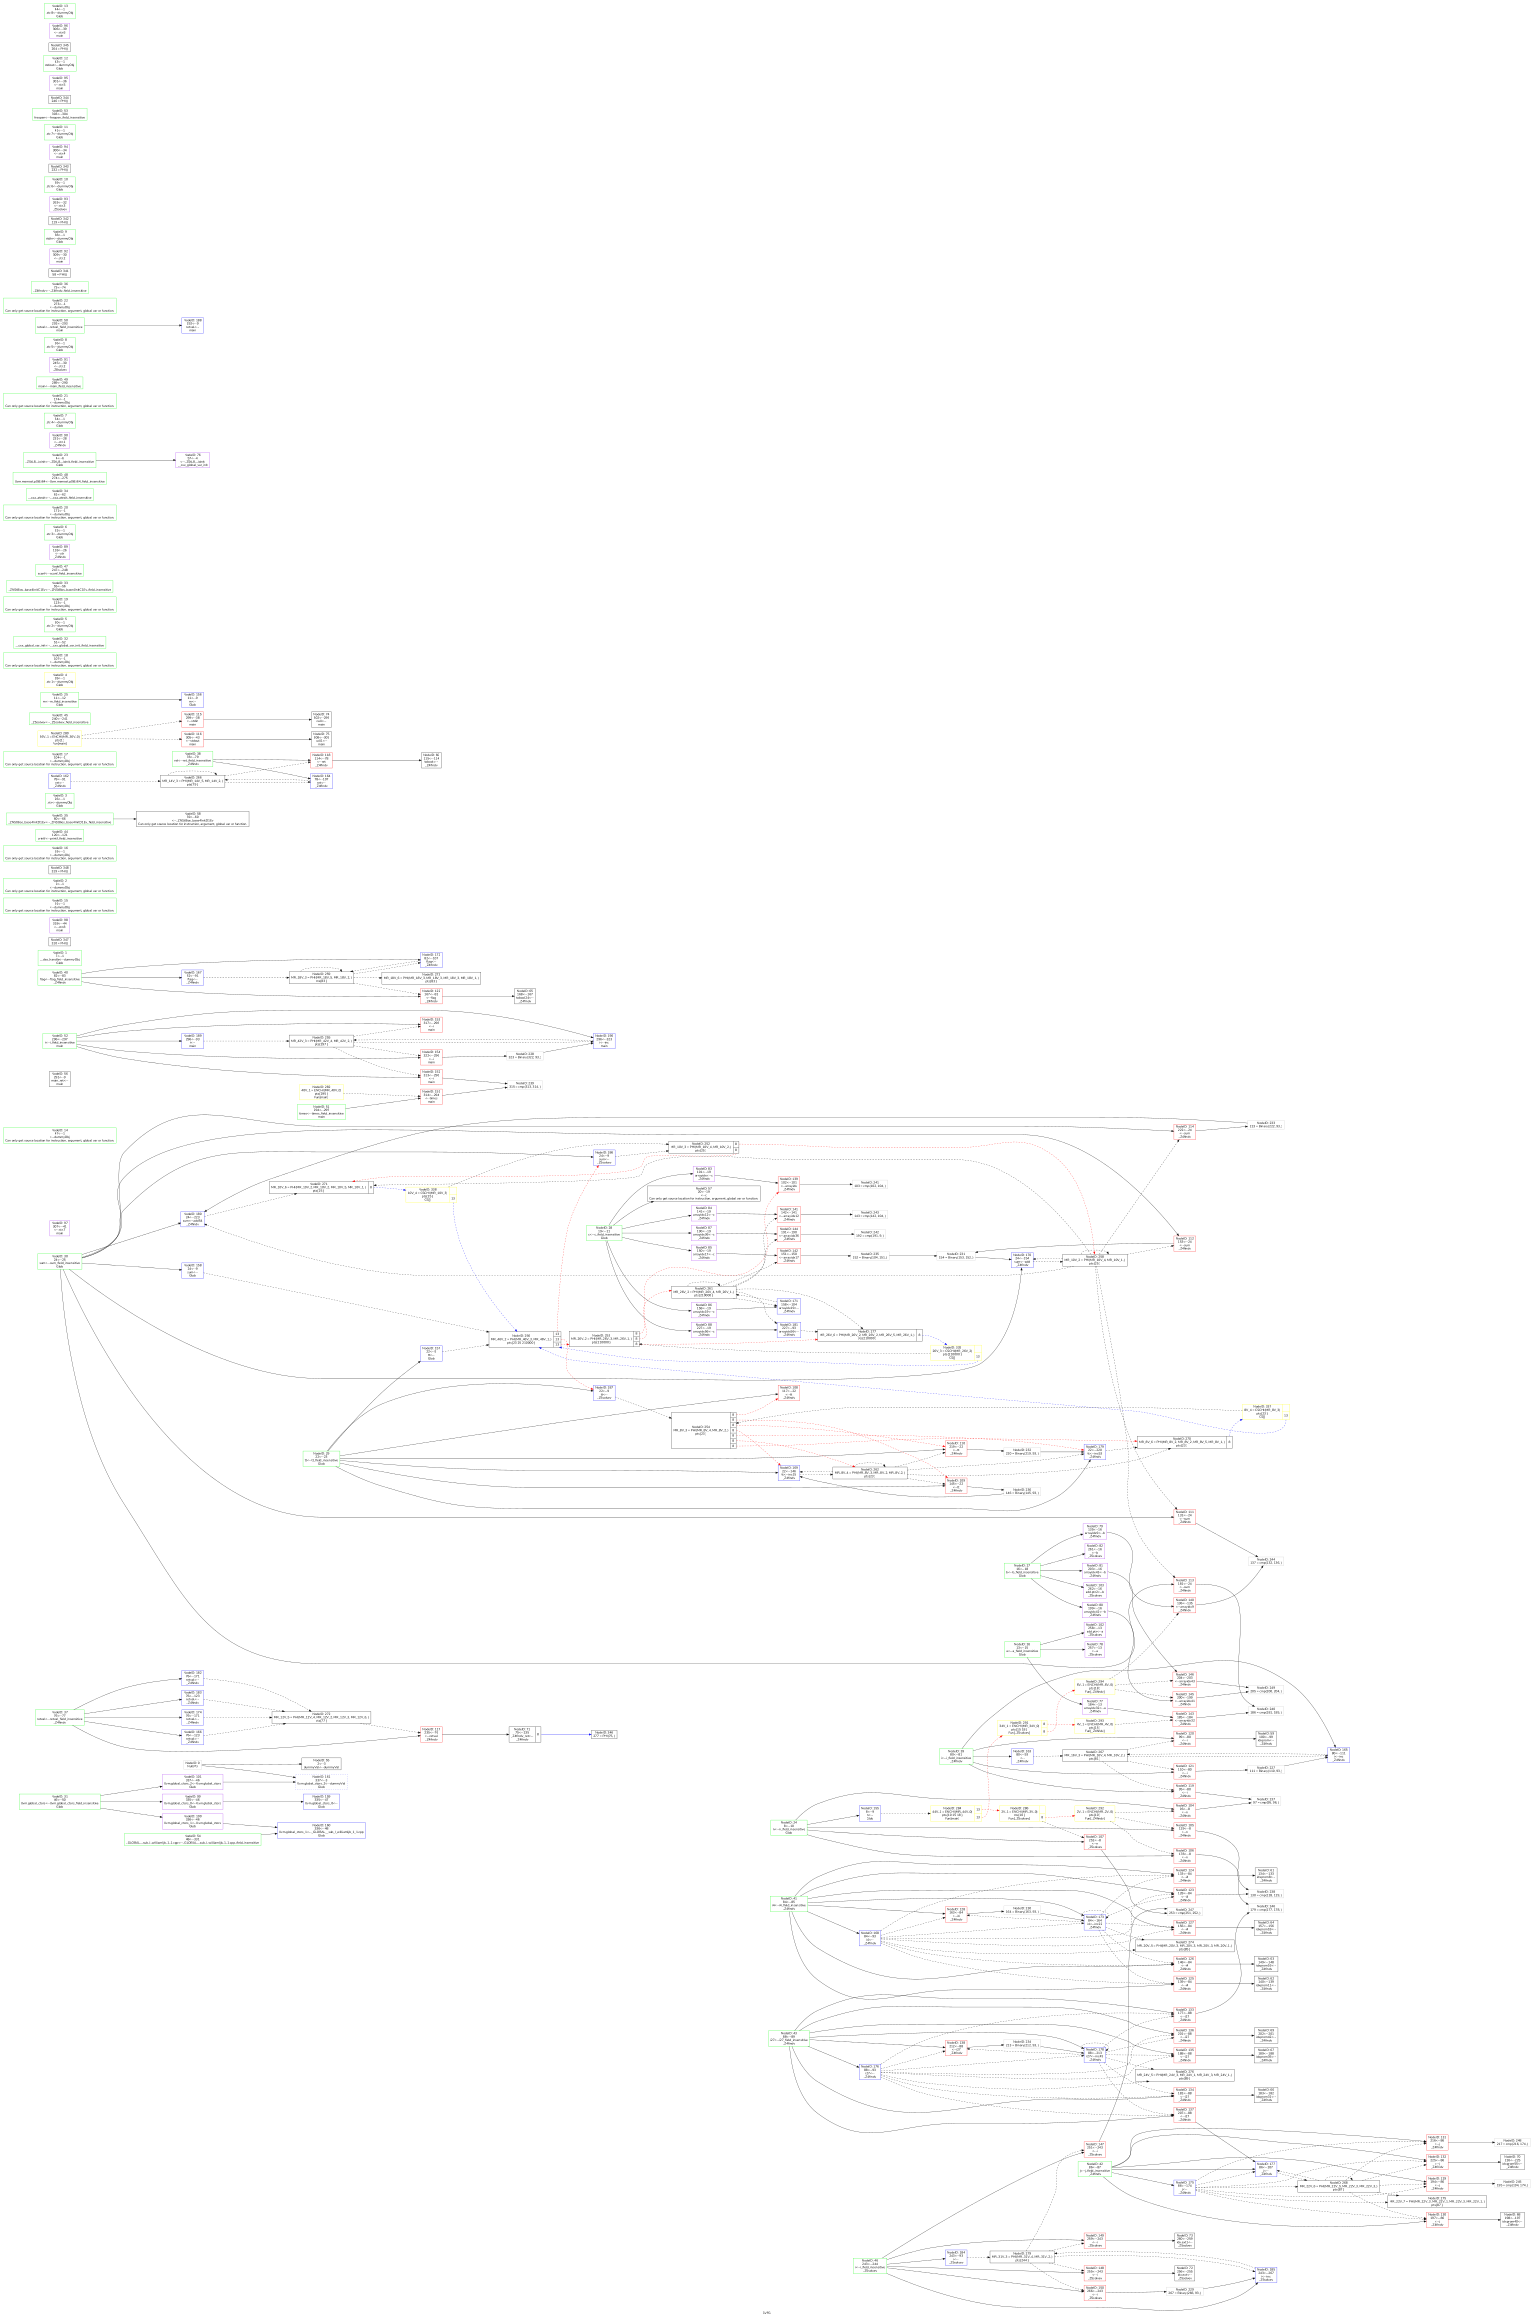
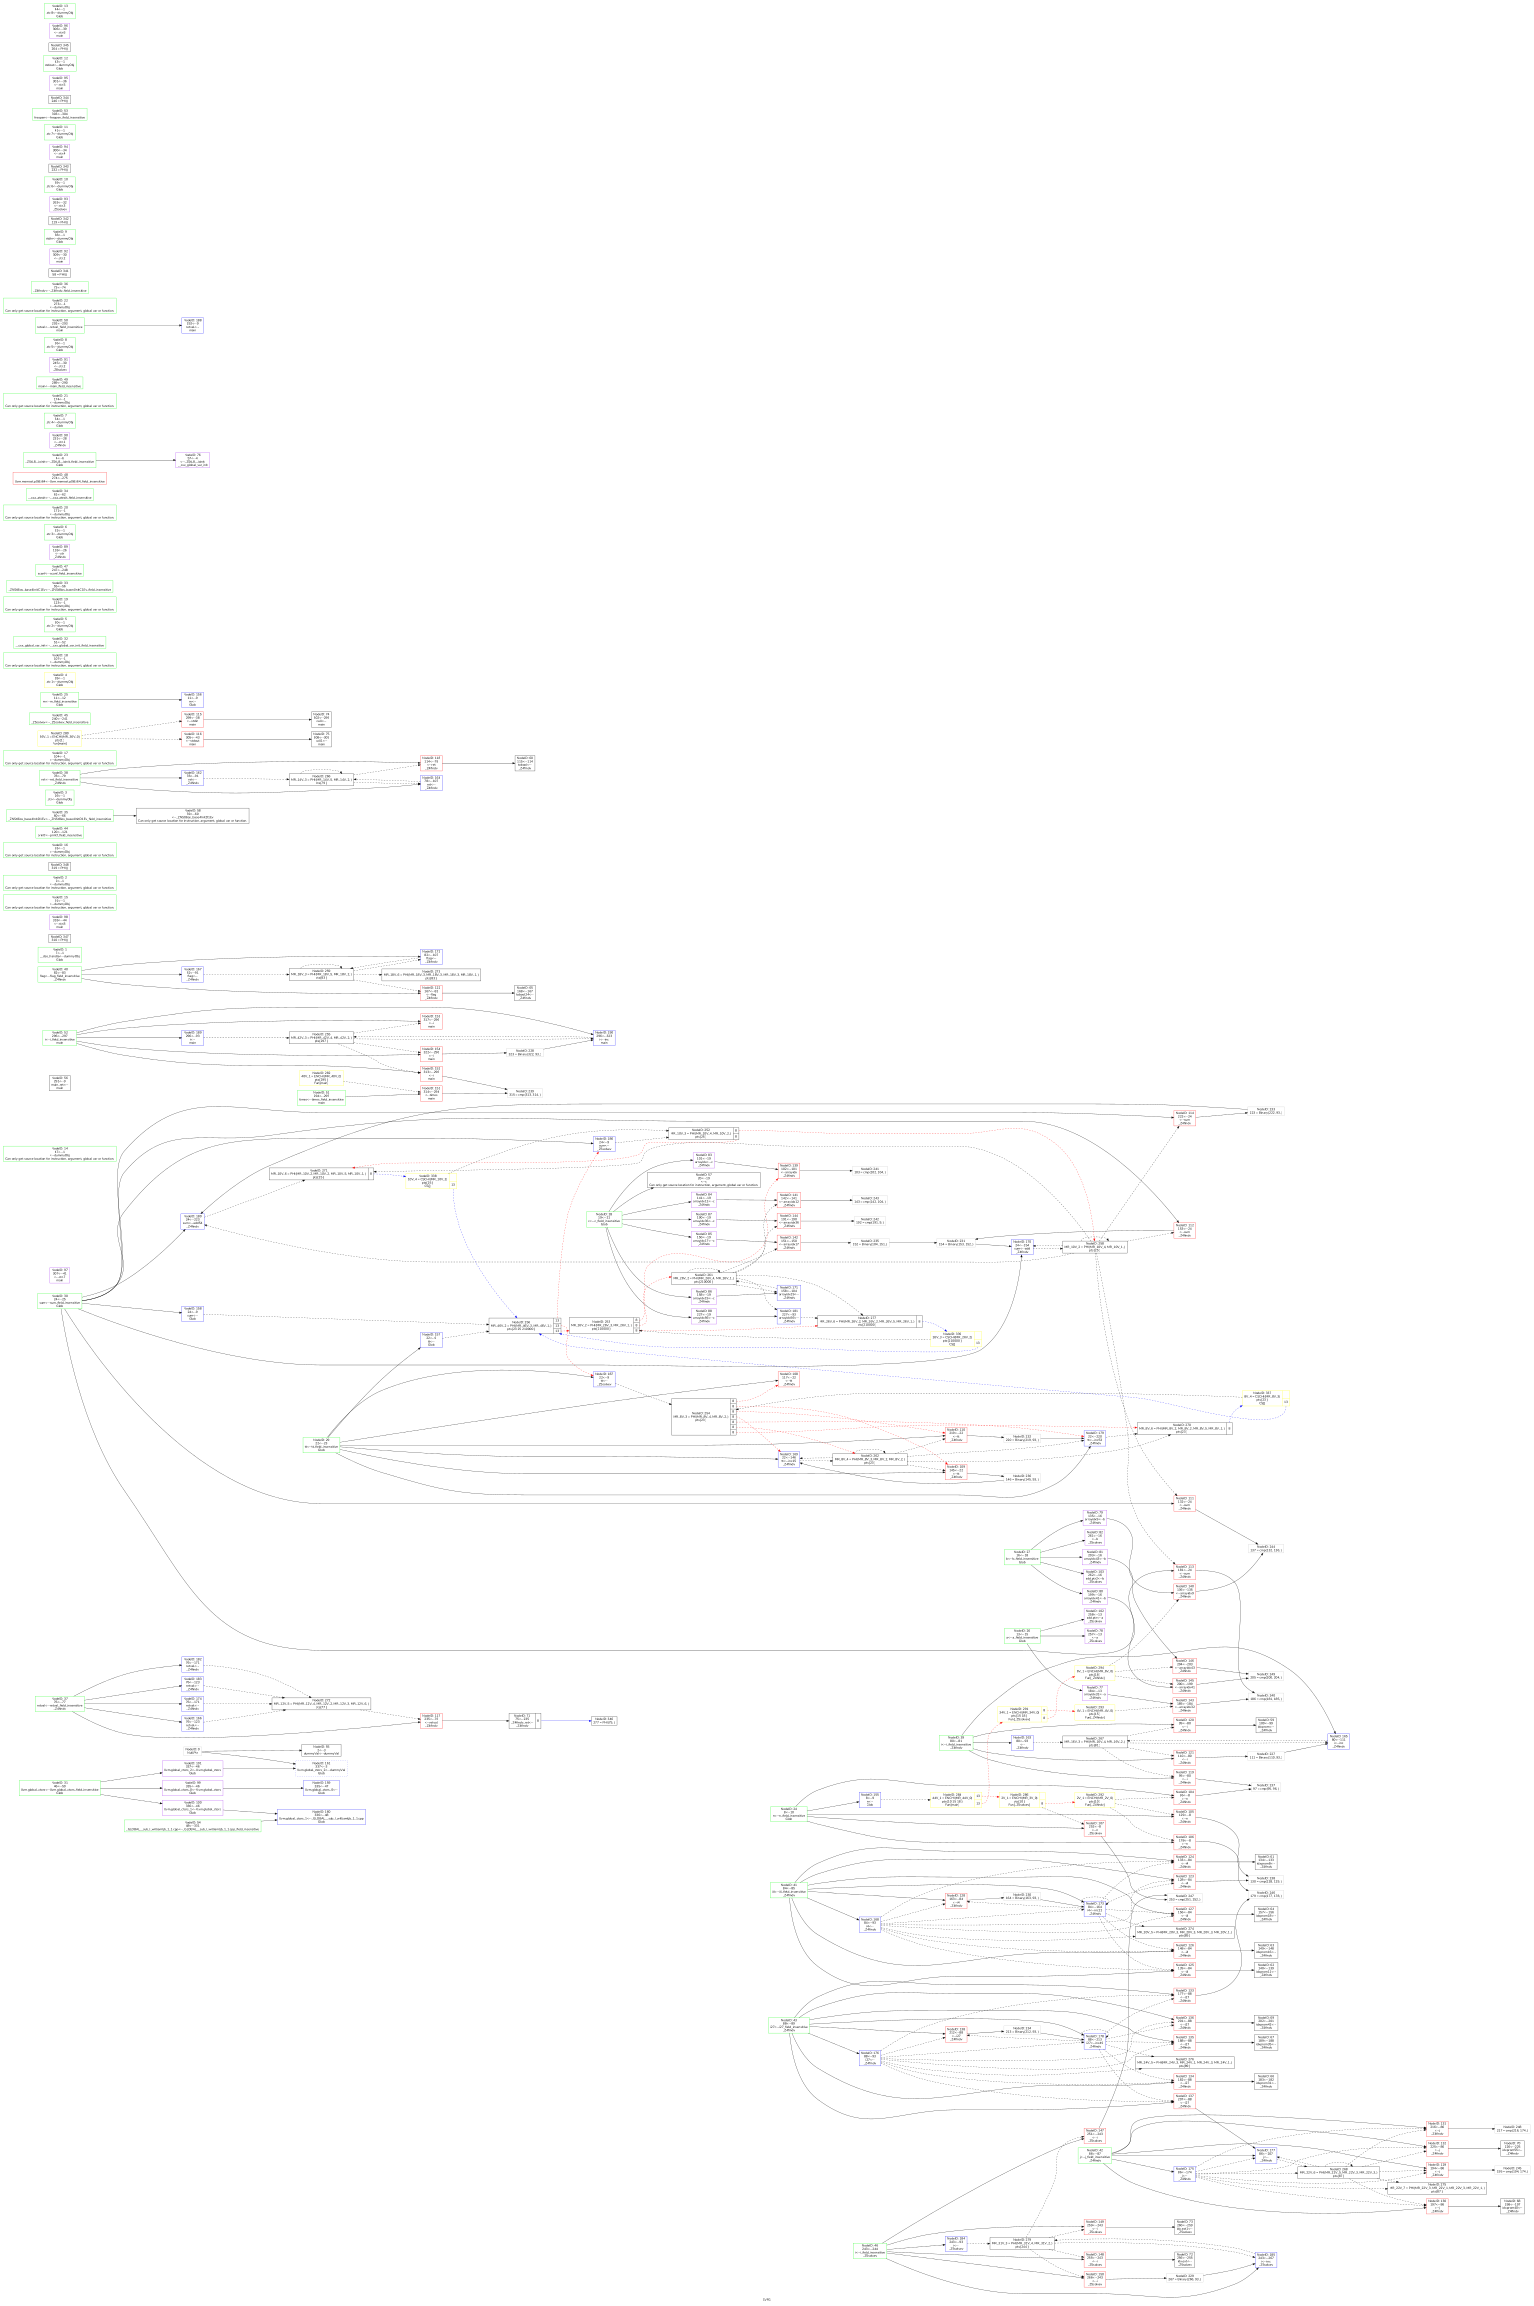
node "NodeID: 48": color green -> red
edge "NodeID: 38" -> "NodeID: 162": added
